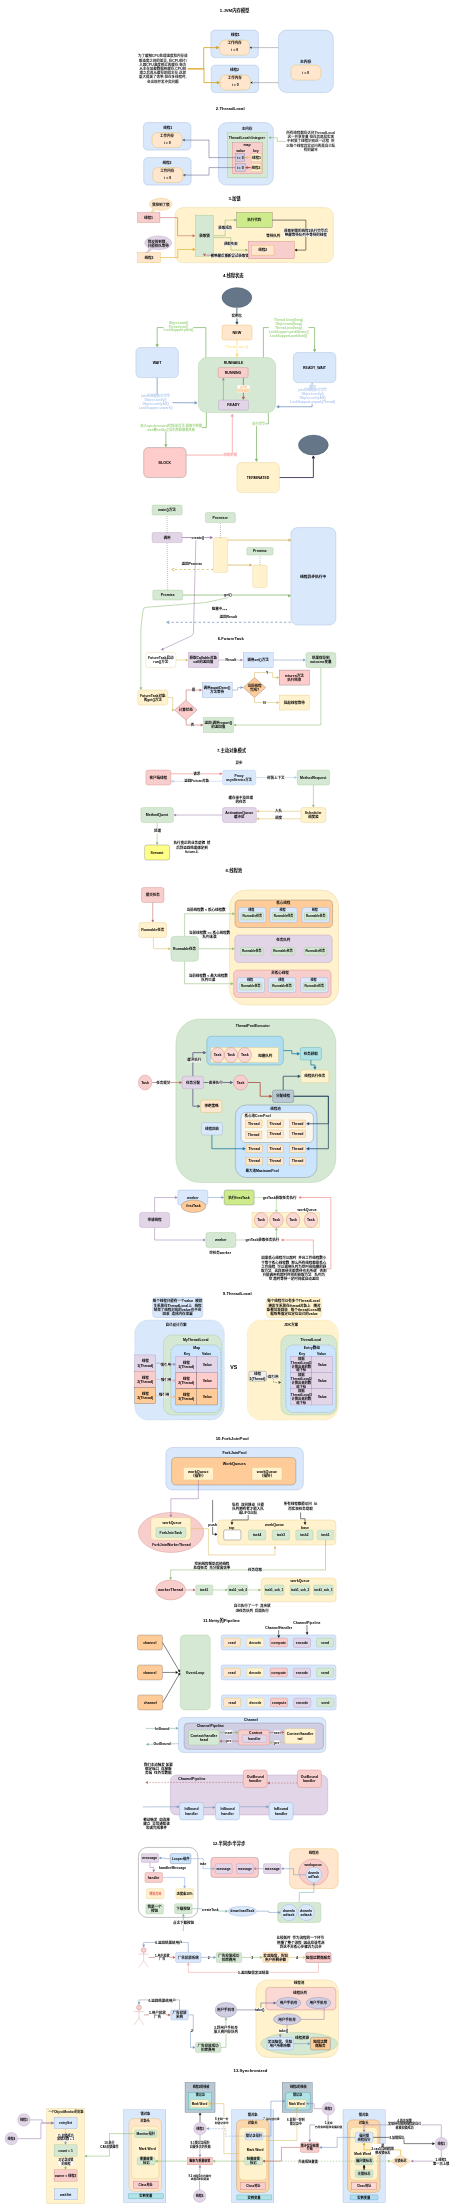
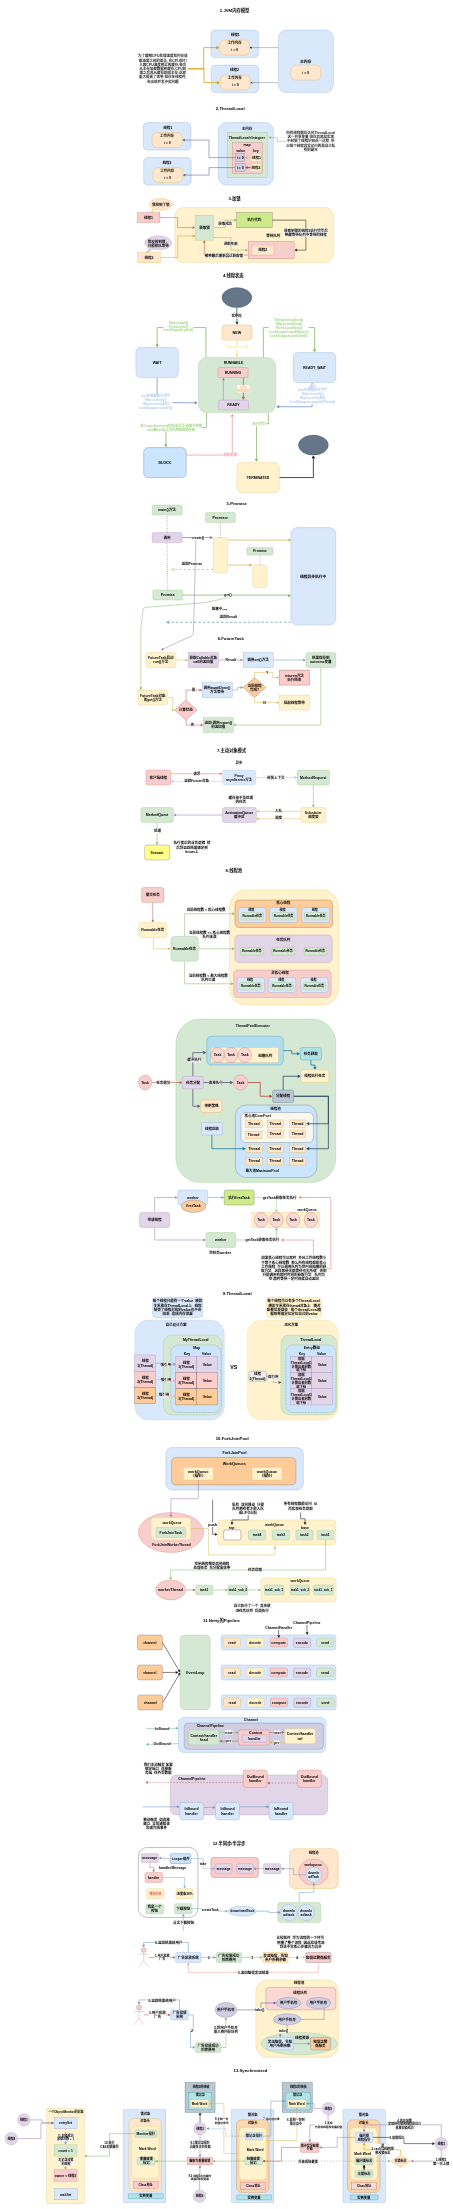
node "获取锁": size 18x41 -> 18x25
node "BLOCK": fillcolor #ffcccc -> #cce5ff
node "5.Promise": added
node "FutureTask启动 run()方法": fillcolor #ffffff -> #fff2cc
